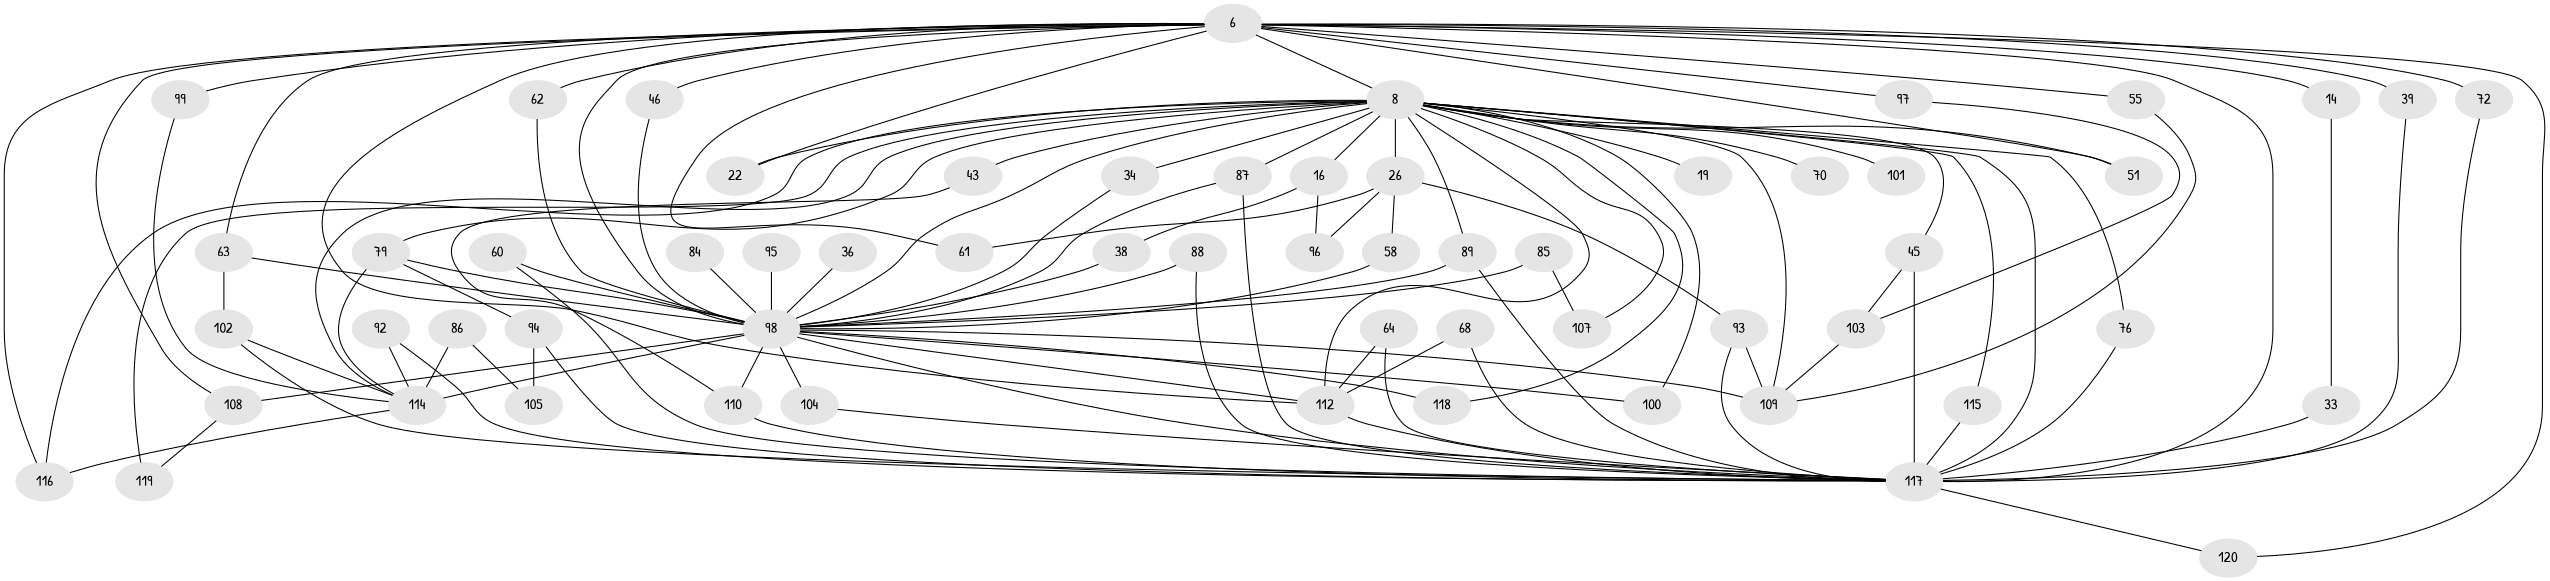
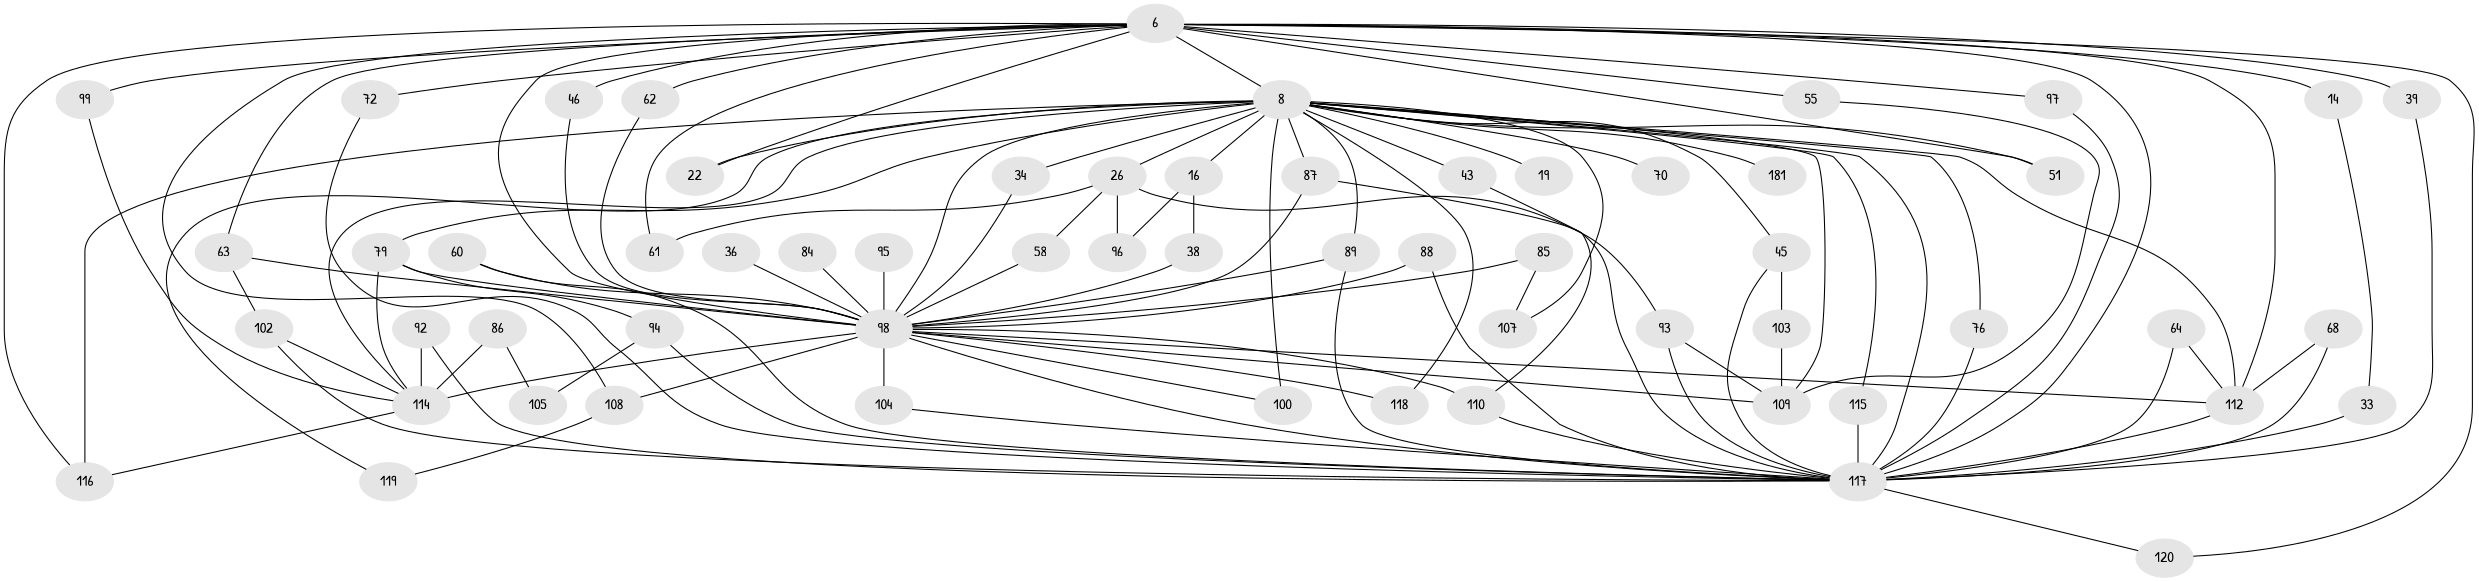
node "101": label "101" -> "181"
edge "97" -- "103": now "97" -- "117"
